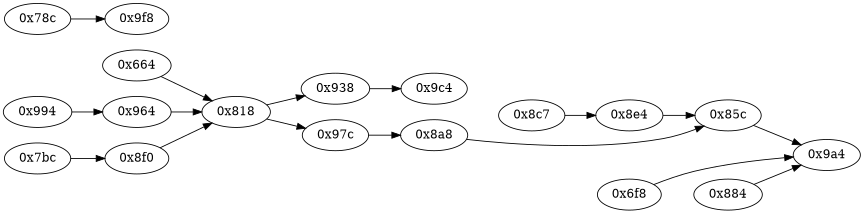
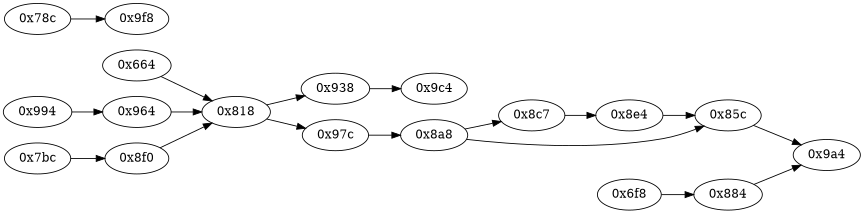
edge "0x8a8" -> "0x8c7": added
edge "0x6f8" -> "0x9a4": now "0x6f8" -> "0x884"
